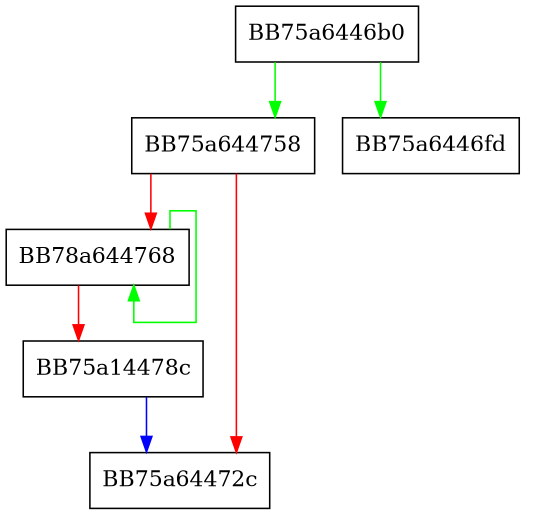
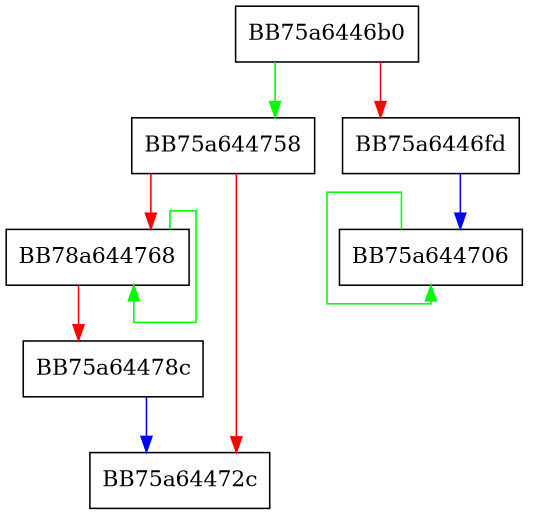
edge "BB75a6446b0" -> "BB75a6446fd": color green -> red
node "BB75a644706": added
node "BB75a14478c": label "BB75a14478c" -> "BB75a64478c"
